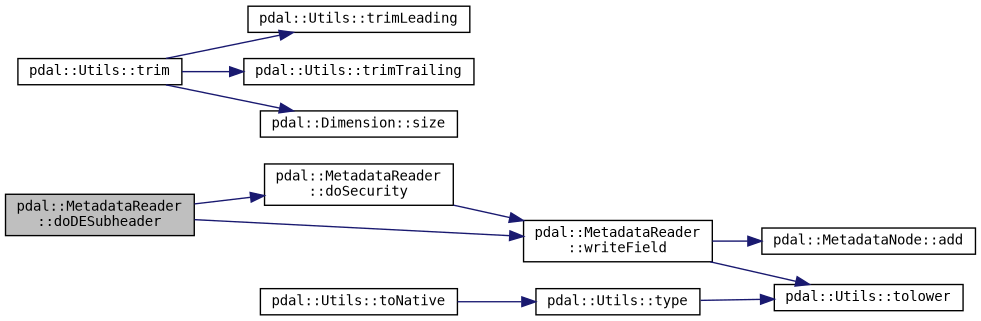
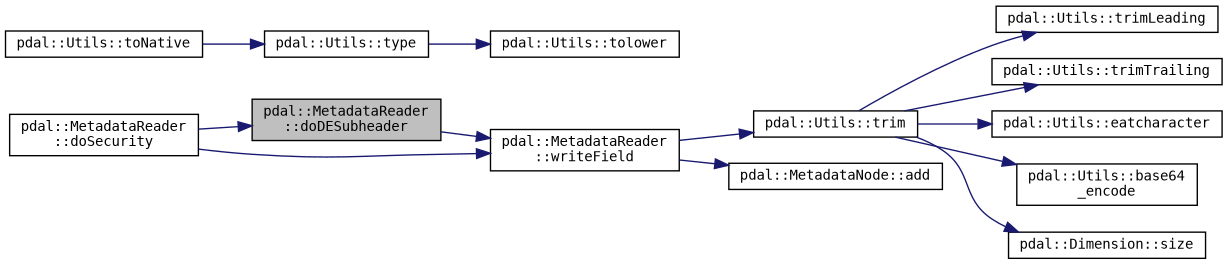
node "pdal::Utils::eatcharacter": added
node "pdal::Utils::base64 _encode": added
edge "pdal::MetadataReader ::doDESubheader" -> "pdal::MetadataReader ::doSecurity": reversed
edge "pdal::MetadataReader ::writeField" -> "pdal::Utils::tolower": now "pdal::MetadataReader ::writeField" -> "pdal::Utils::trim"
